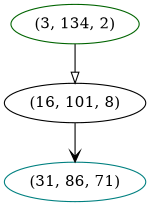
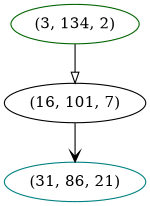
node "(16, 101, 8)": label "(16, 101, 8)" -> "(16, 101, 7)"
node "(31, 86, 71)": label "(31, 86, 71)" -> "(31, 86, 21)"
